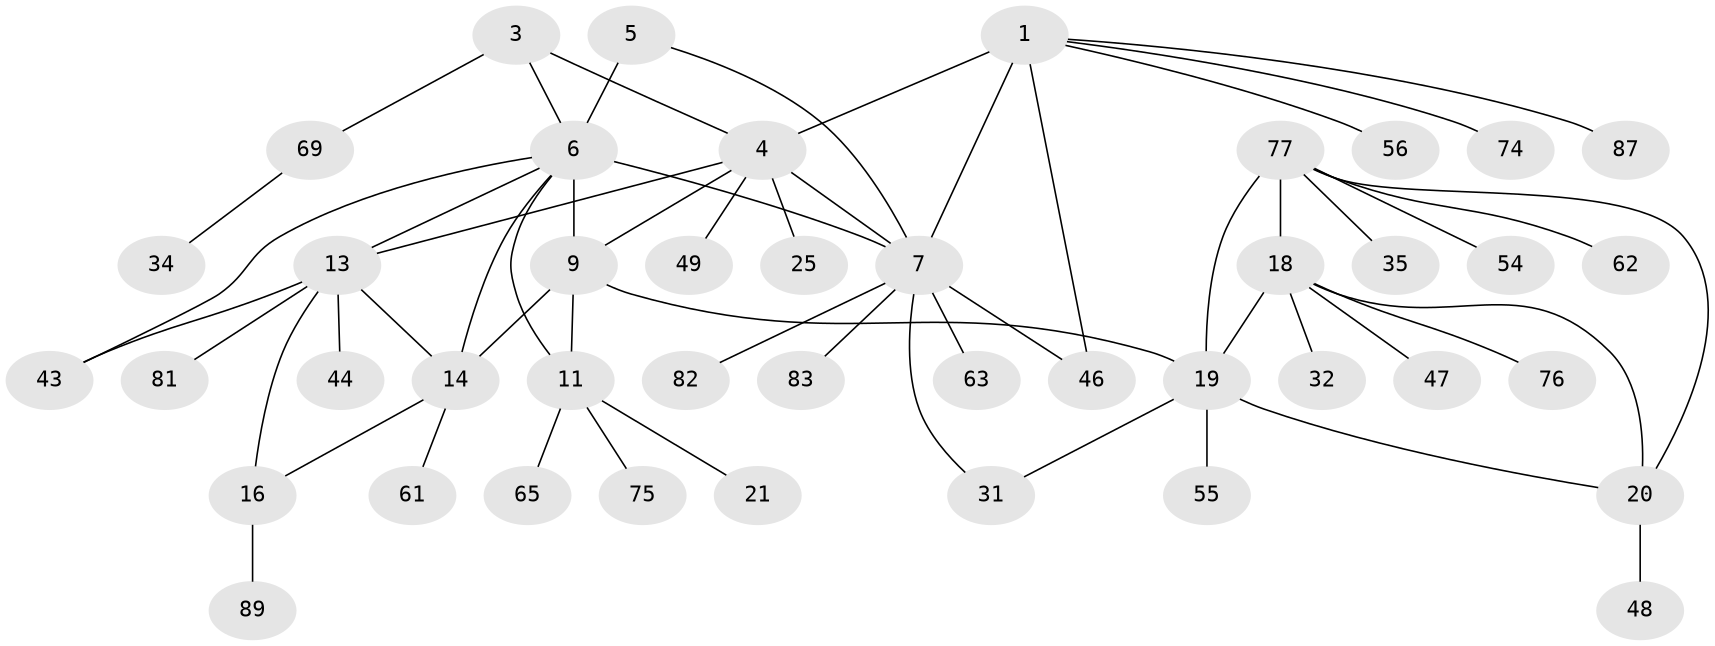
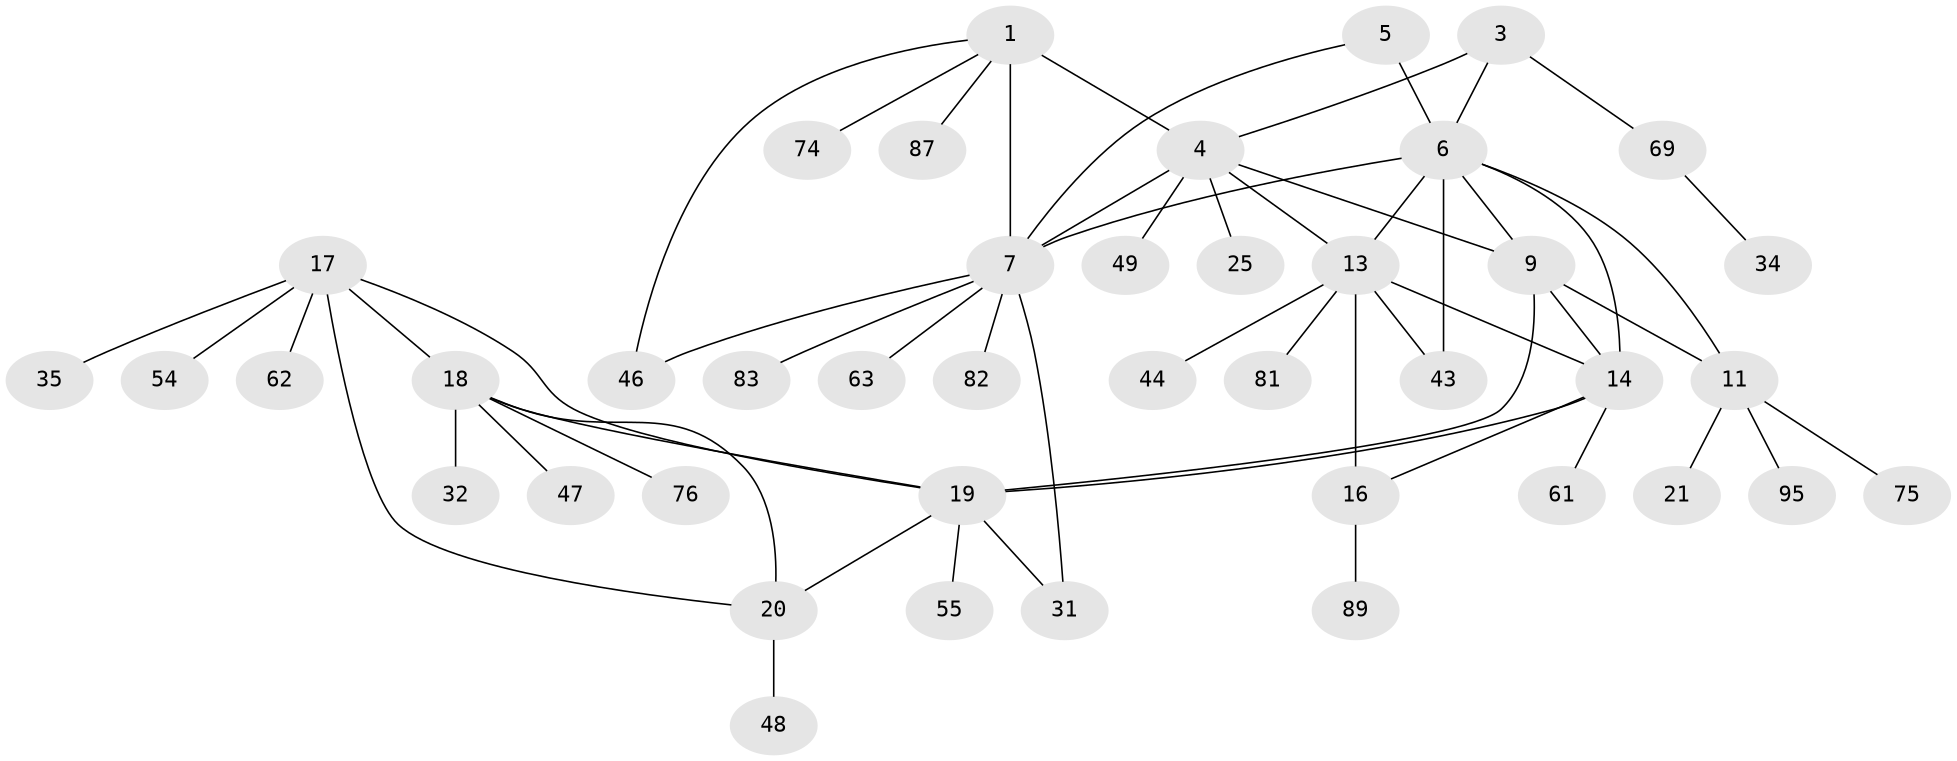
node "77": label "77" -> "17"
node "56": removed
edge "14" -- "19": added
node "65": label "65" -> "95"
